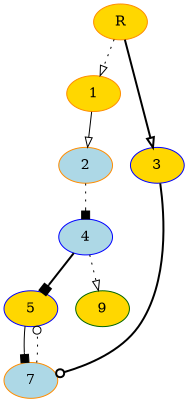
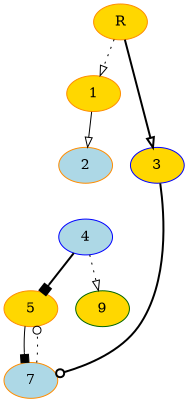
edge "2" -> "4": removed
node "5": color blue -> darkorange
